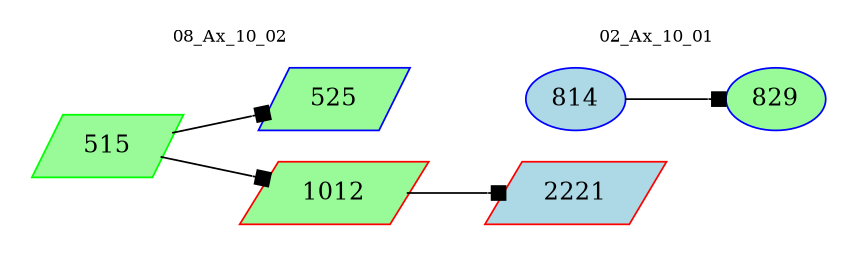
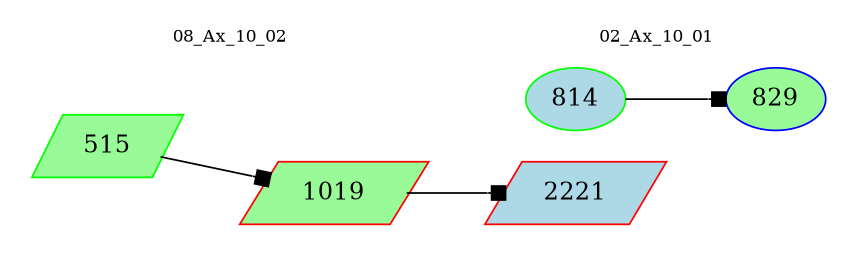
node "525": removed
node "814": color blue -> green
node "1012": label "1012" -> "1019"
